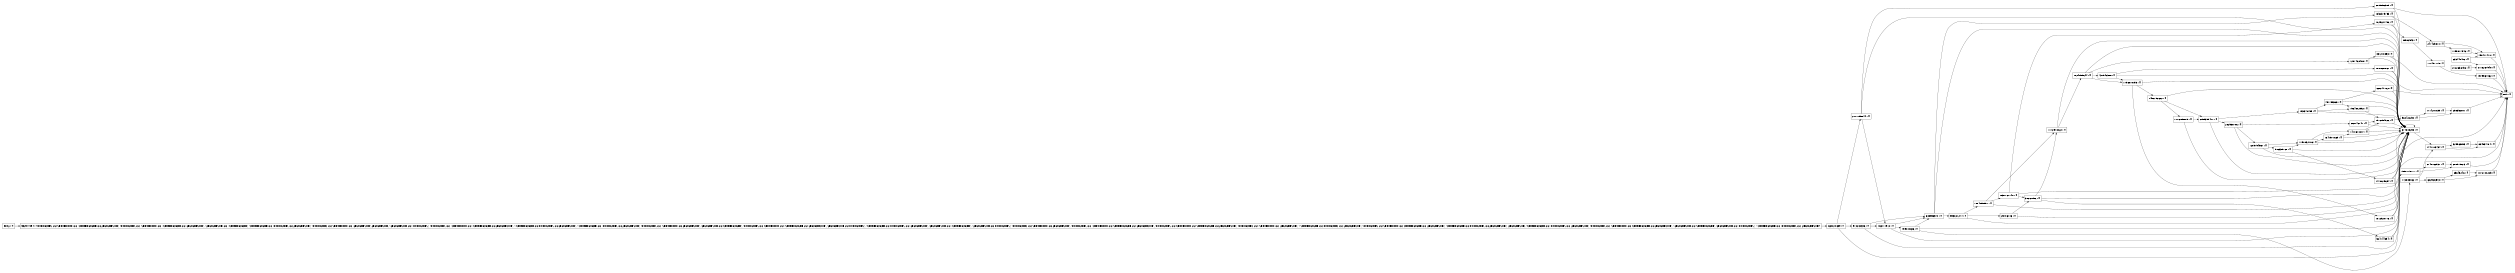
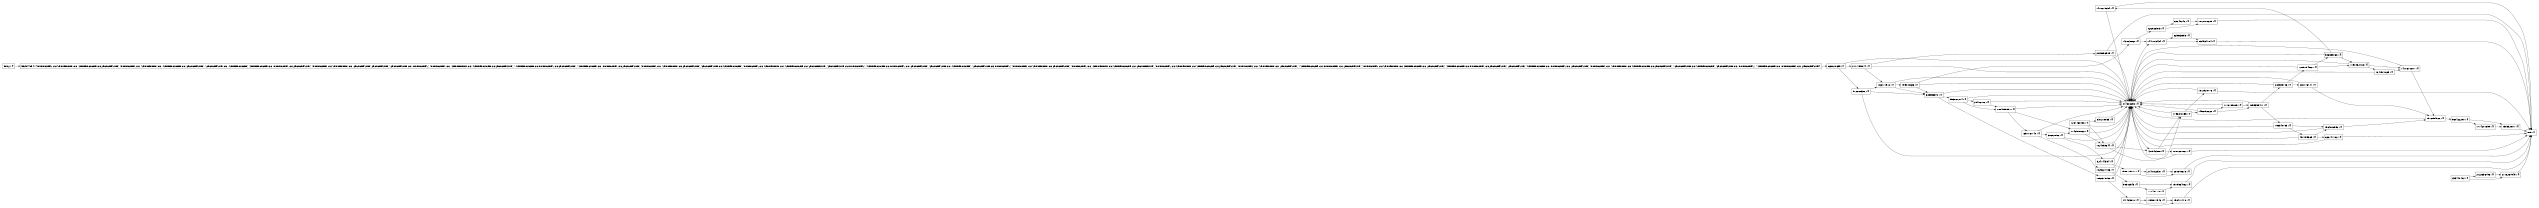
edge "233440402 - []" -> "158411470 - []": now "233440402 - []" -> "2122636796 - []"
edge "1024059644 - []" -> "1287468488 - []": reversed
edge "421946588 - []" -> "374808298 - []": reversed
edge "831218853 - []" -> "exit - []": removed
edge "98502543 - []" -> "1579564062 - []": added
edge "25406106 - []" -> "30261056 - []": now "25406106 - []" -> "1884099951 - []"
